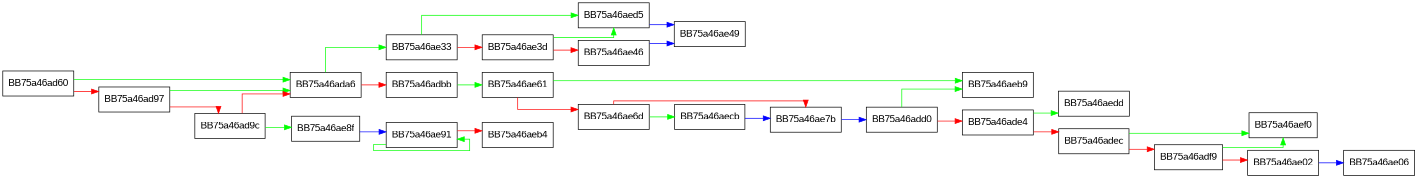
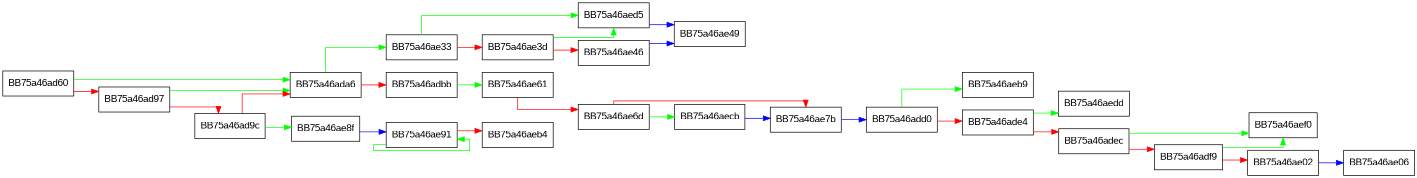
edge "BB75a46ae61" -> "BB75a46aeb9": removed
